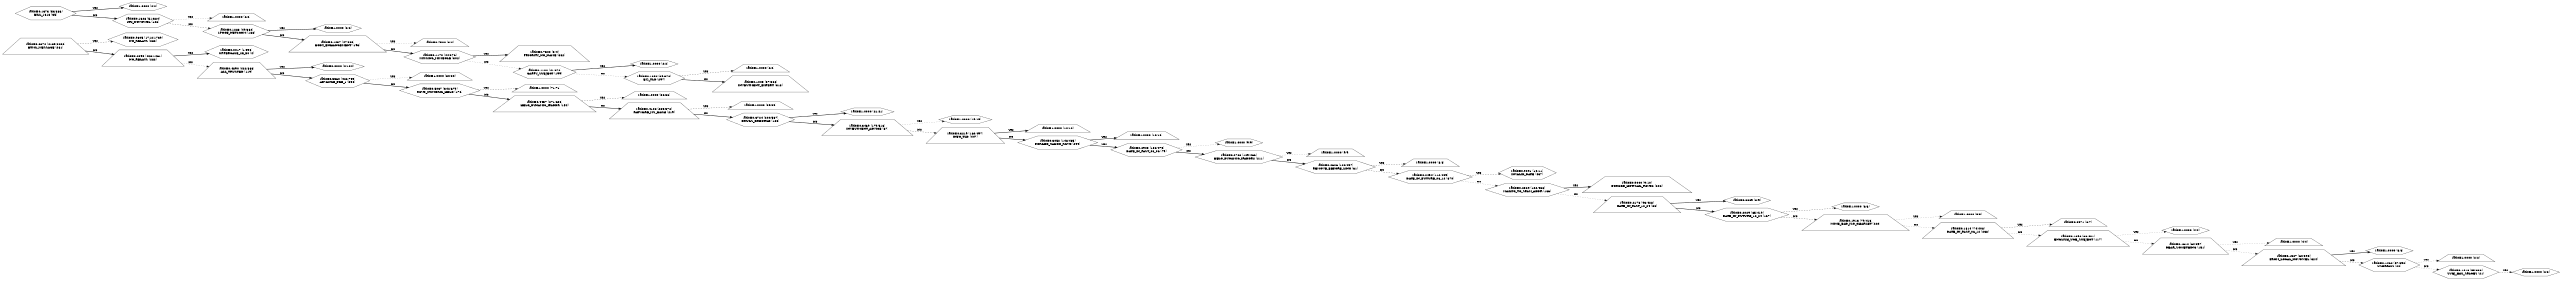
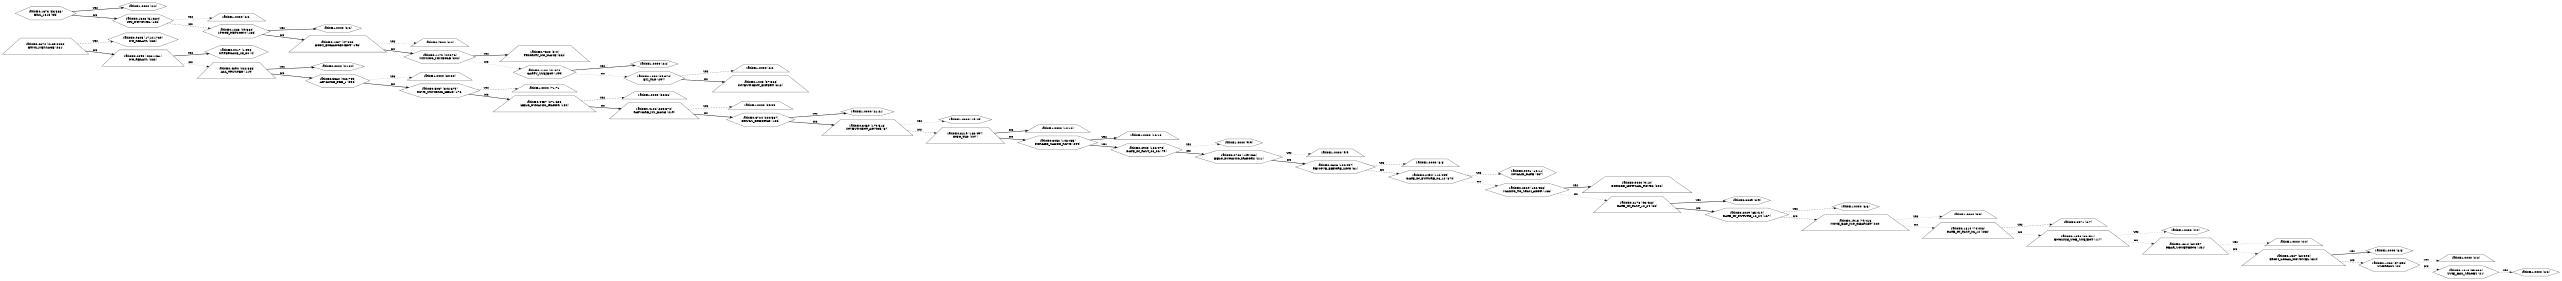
edge "ratio=0.3219 (160/497) INFO_TLD (447)" -> "ratio=1.0000 (12/12)": label "Yes" -> "No"
